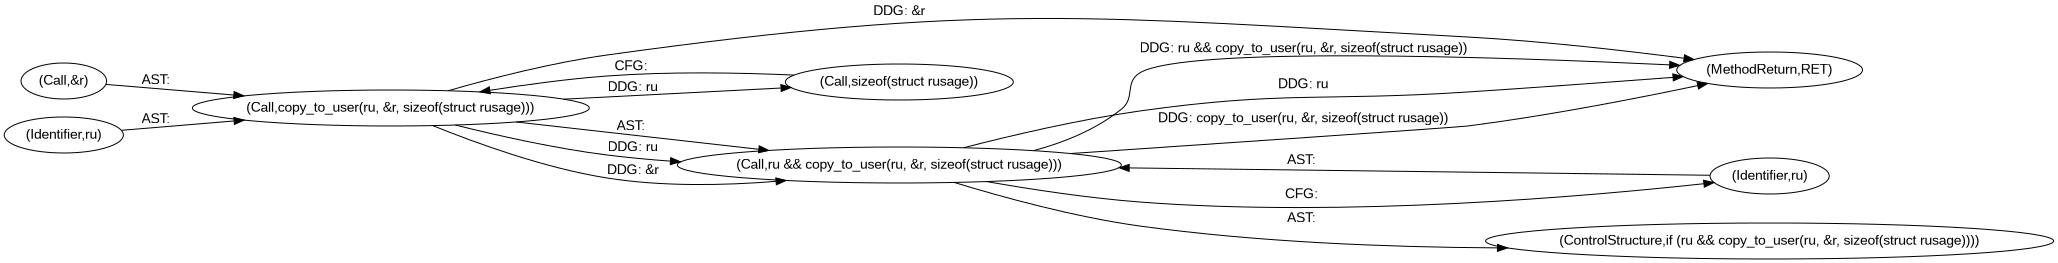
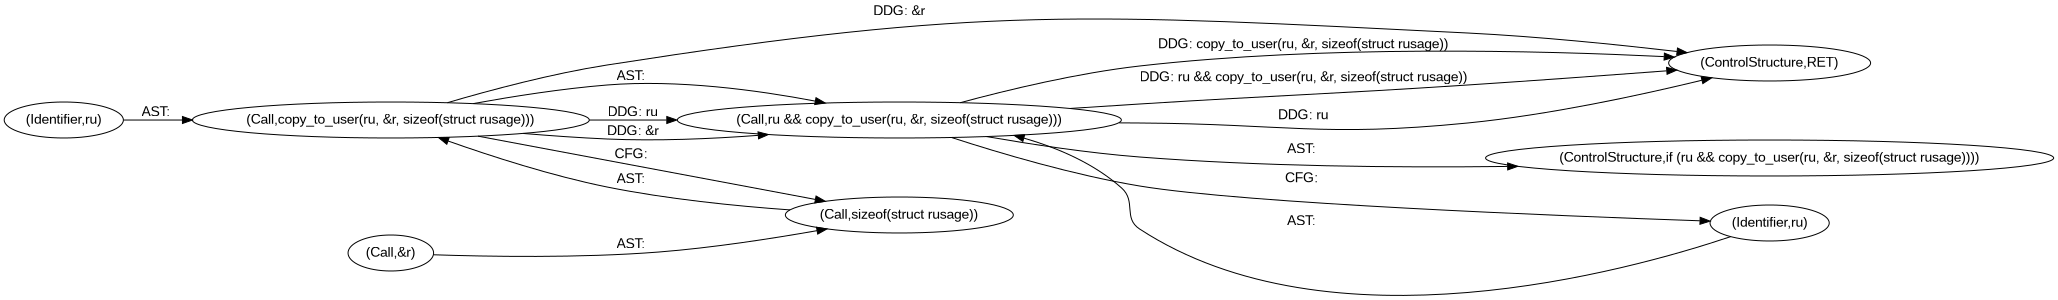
edge "(Call,sizeof(struct rusage))" -> "(Call,copy_to_user(ru, &r, sizeof(struct rusage)))": label "CFG: " -> "AST: "
node "(MethodReturn,RET)": label "(MethodReturn,RET)" -> "(ControlStructure,RET)"
edge "(Call,copy_to_user(ru, &r, sizeof(struct rusage)))" -> "(Call,sizeof(struct rusage))": label "DDG: ru" -> "CFG: "
edge "(Call,&r)" -> "(Call,copy_to_user(ru, &r, sizeof(struct rusage)))": now "(Call,&r)" -> "(Call,sizeof(struct rusage))"
